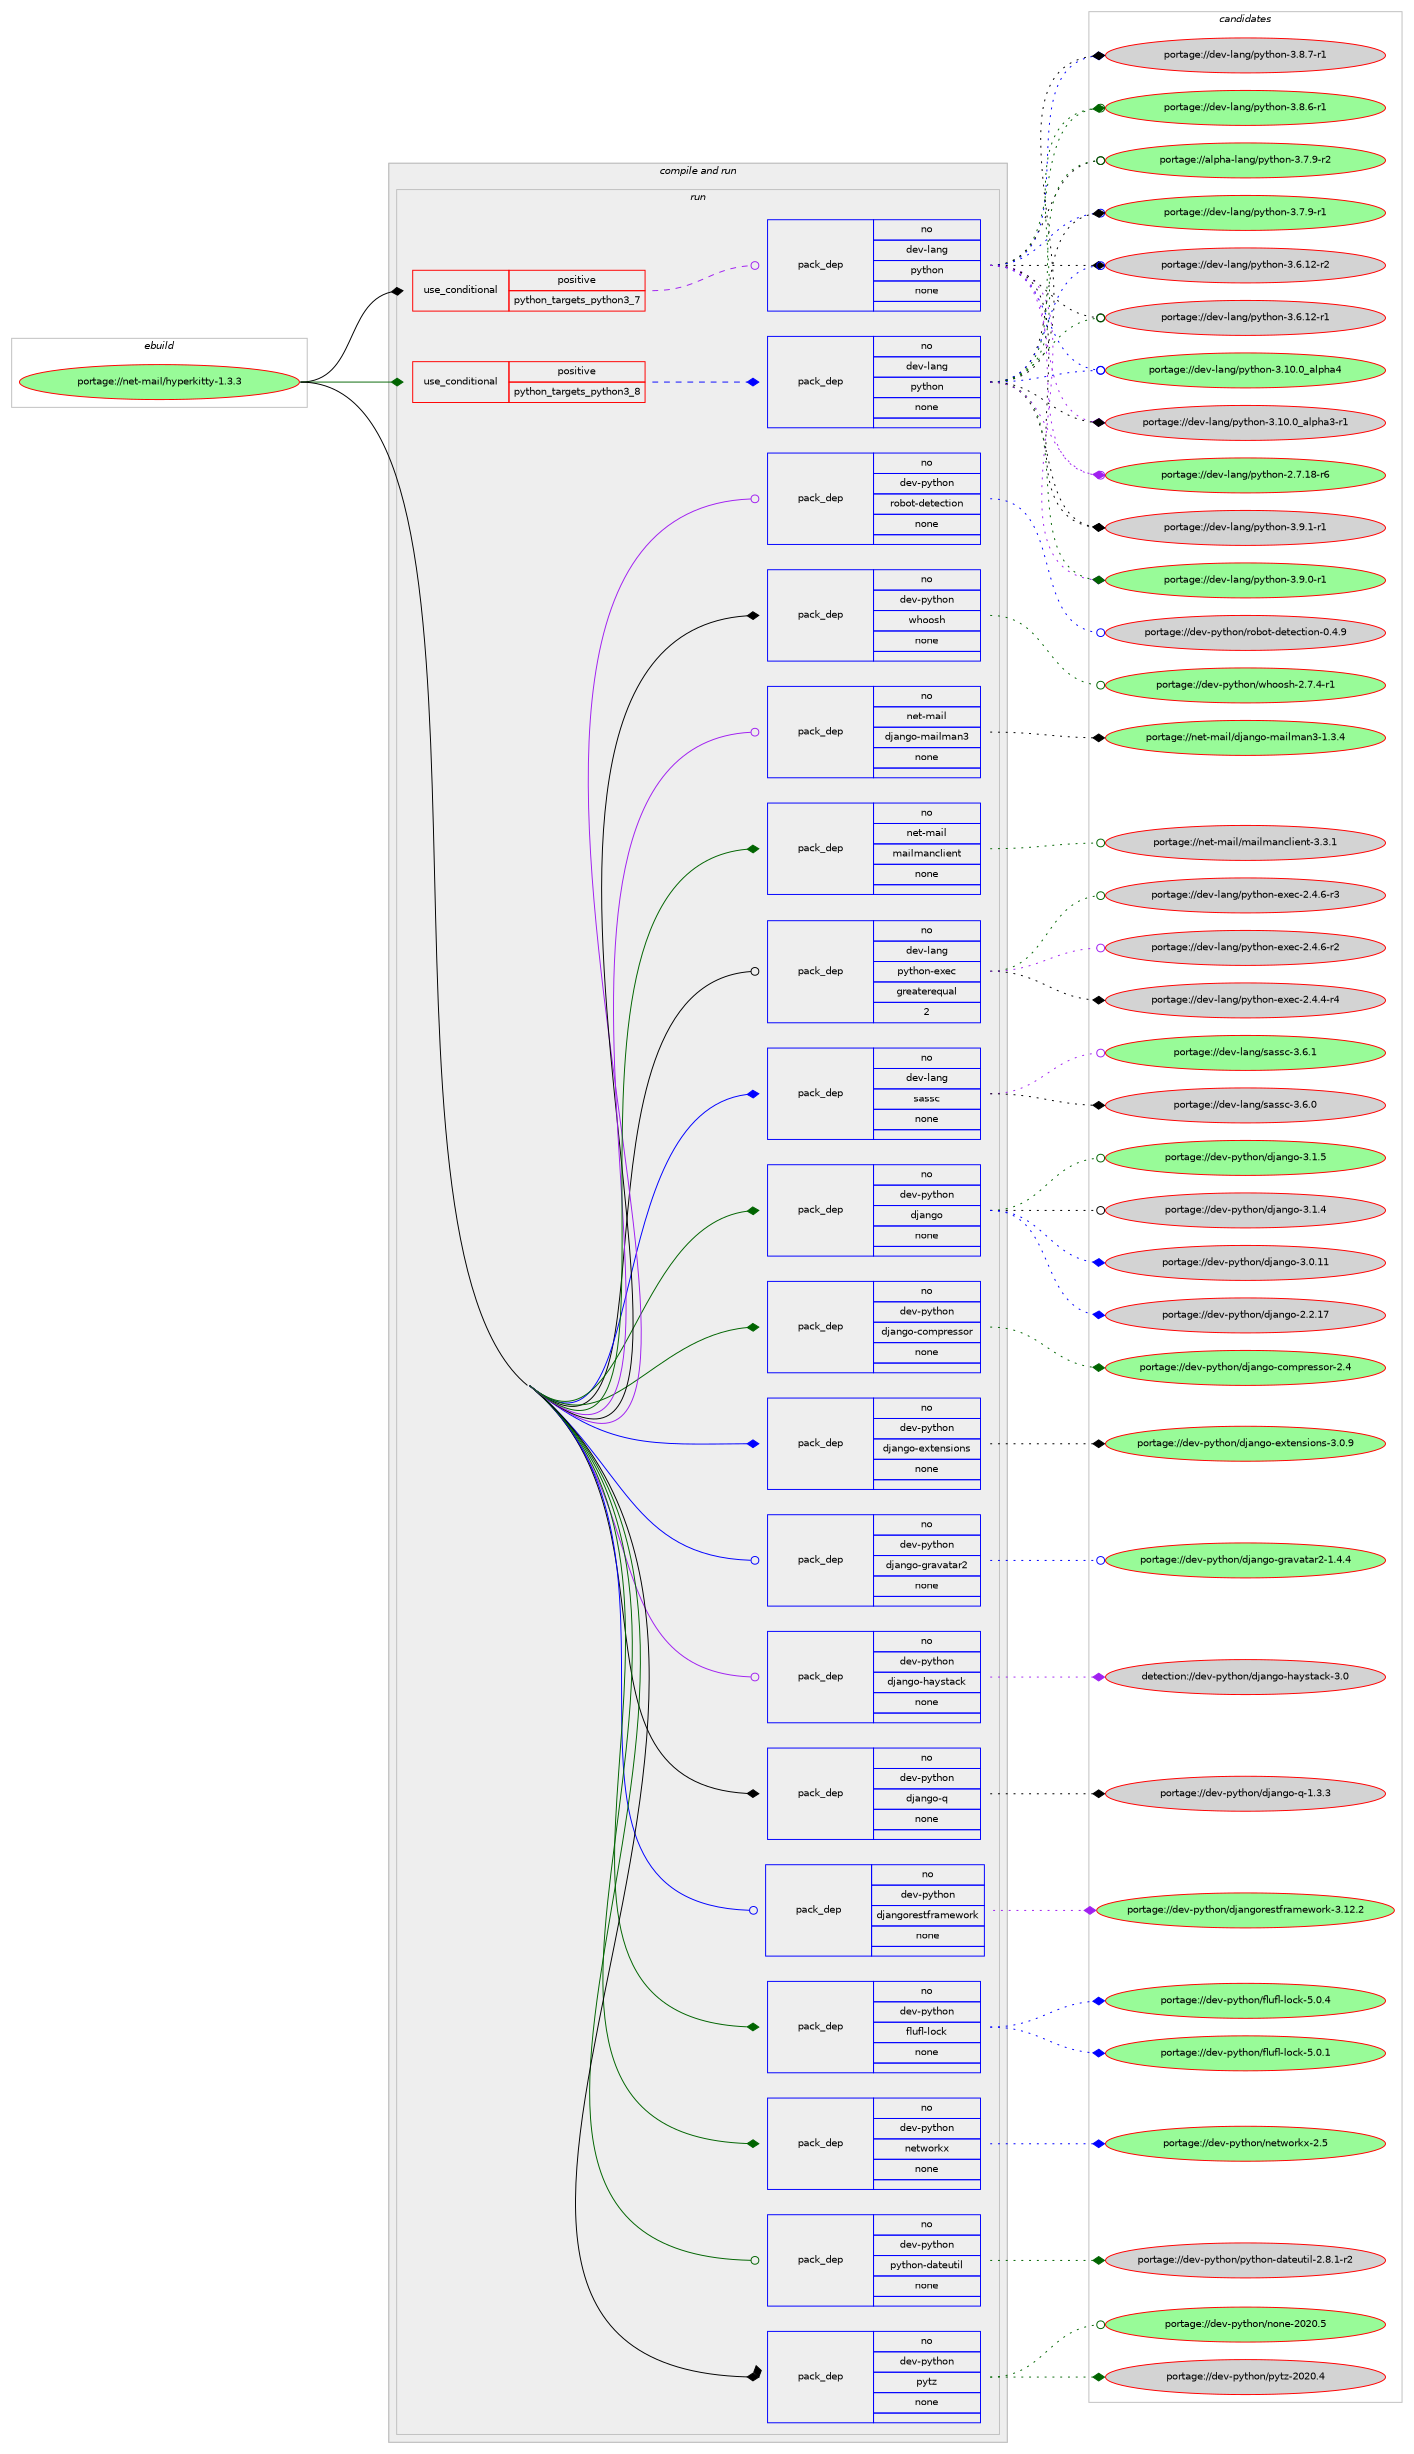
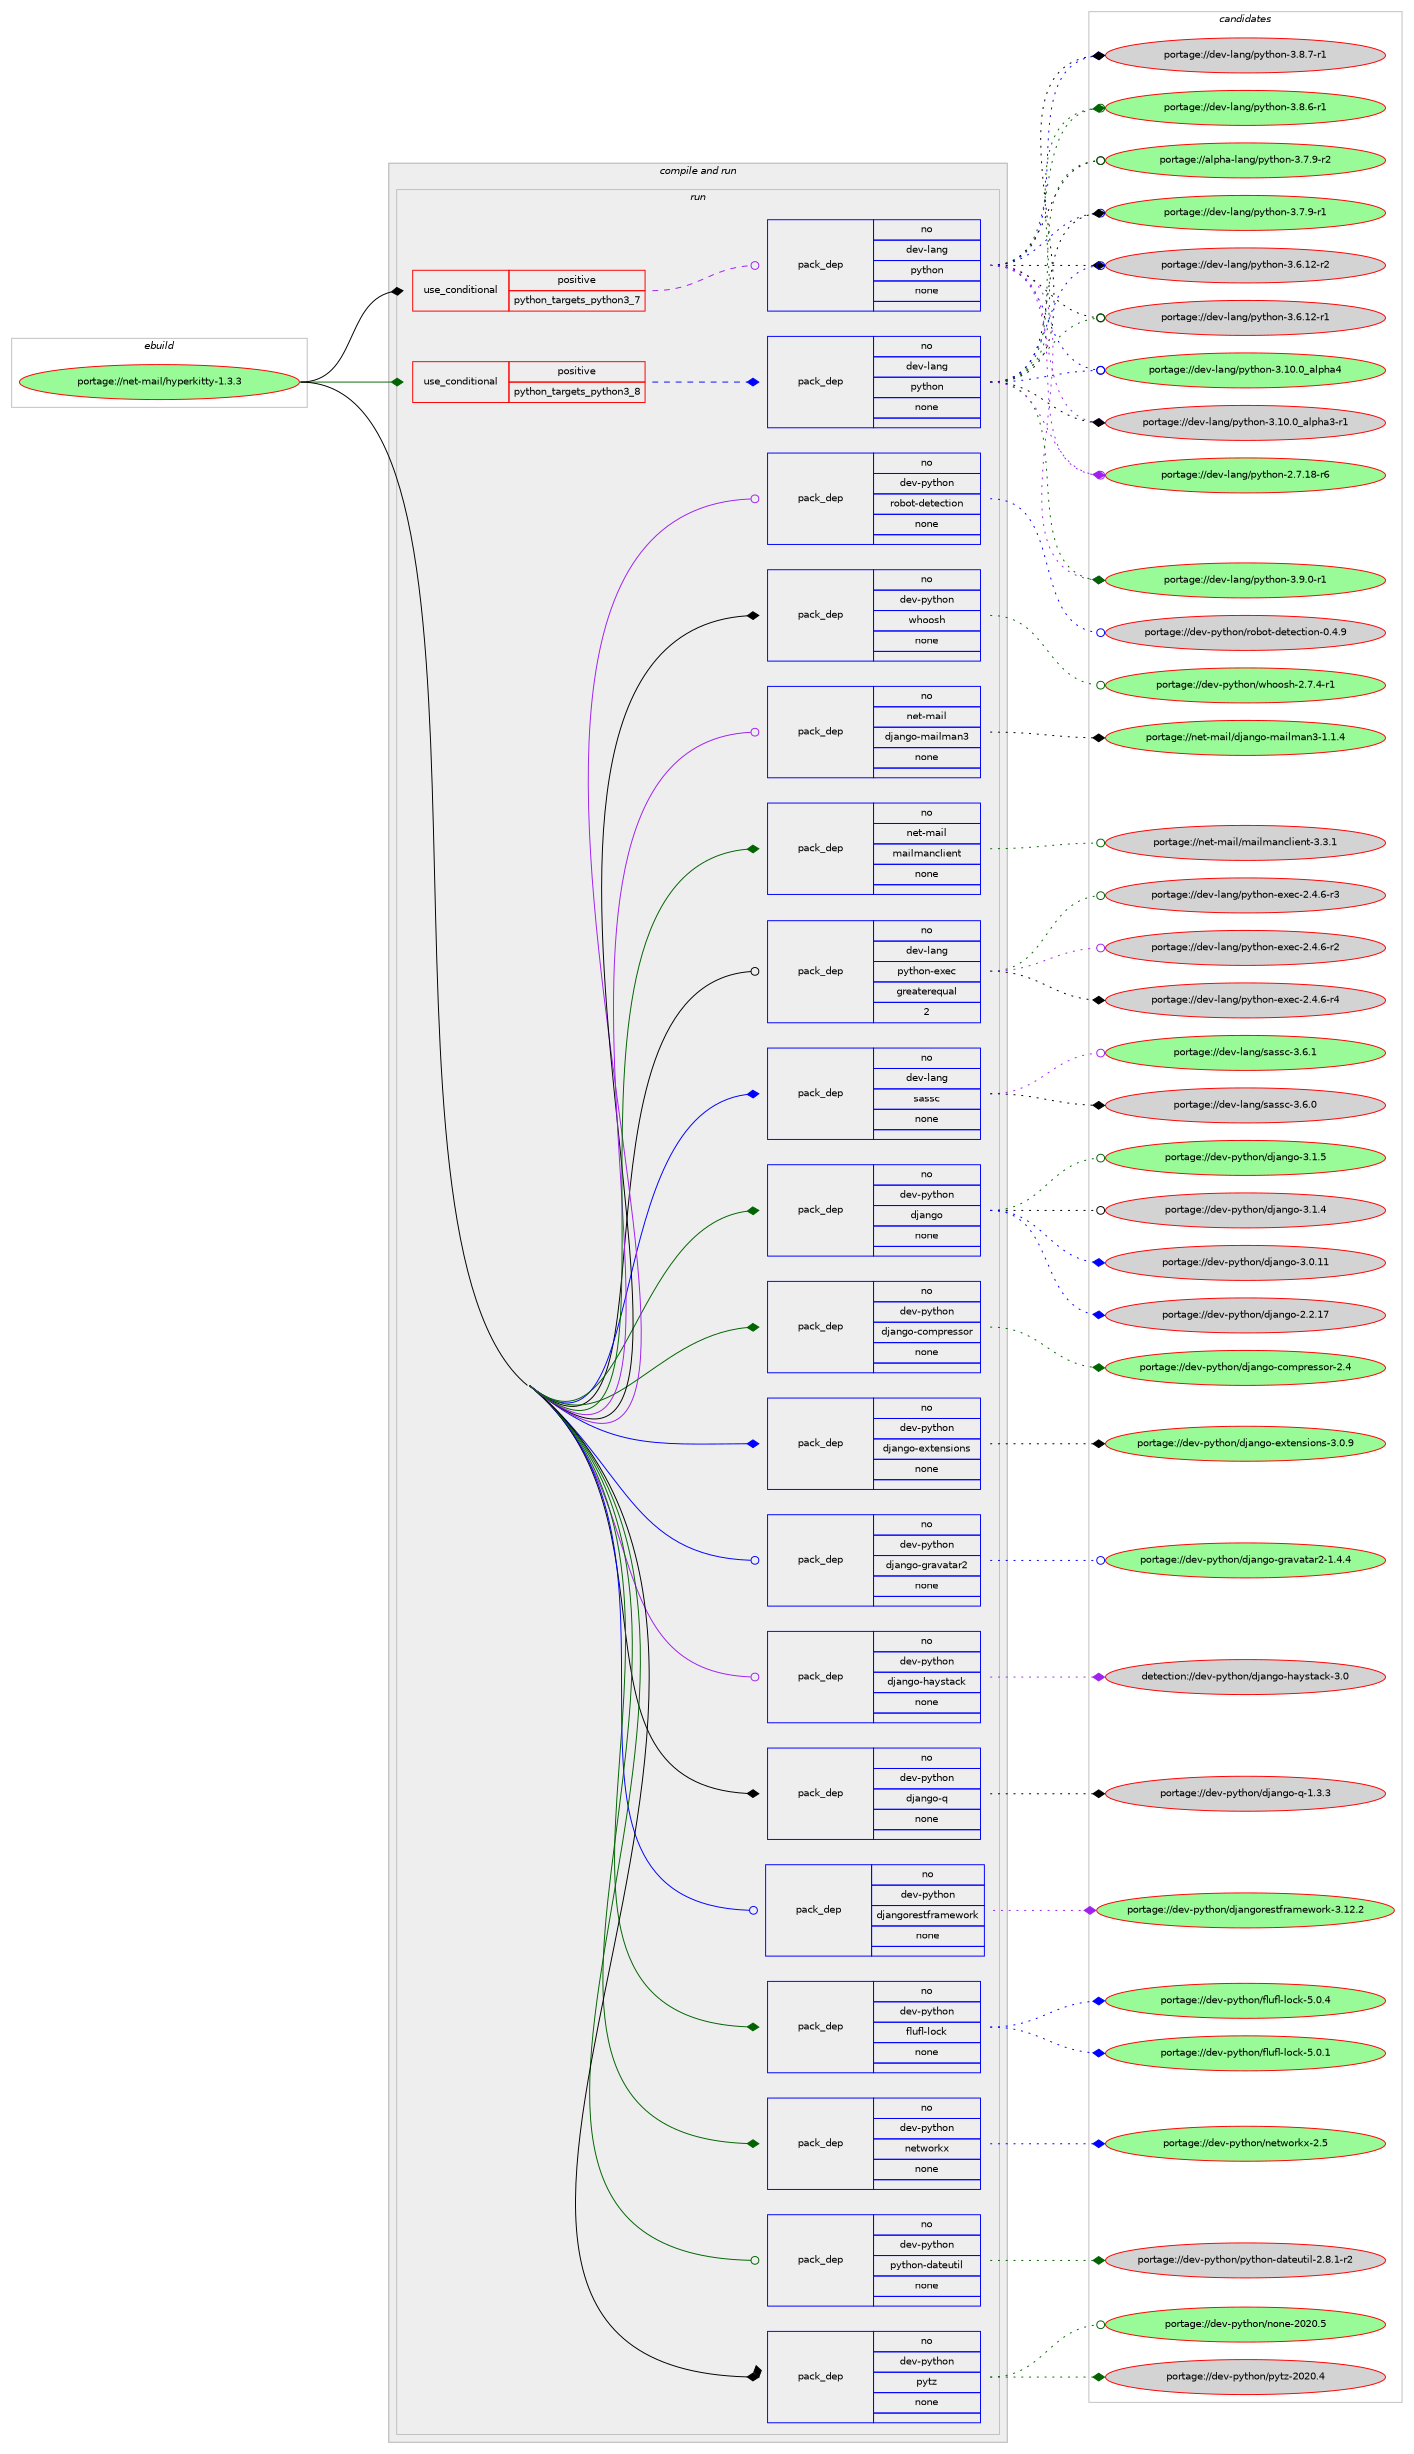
node "portage://dev-lang/python-3.9.1-r1": removed
node "portage://net-mail/django-mailman3-1.3.4": label "portage://net-mail/django-mailman3-1.3.4" -> "portage://net-mail/django-mailman3-1.1.4"
node "portage://dev-lang/python-exec-2.4.4-r4": label "portage://dev-lang/python-exec-2.4.4-r4" -> "portage://dev-lang/python-exec-2.4.6-r4"
